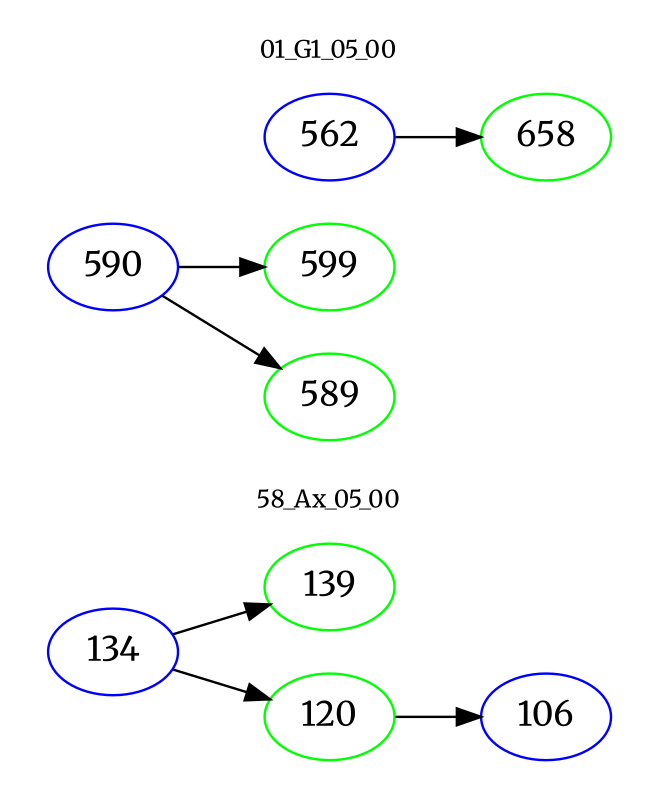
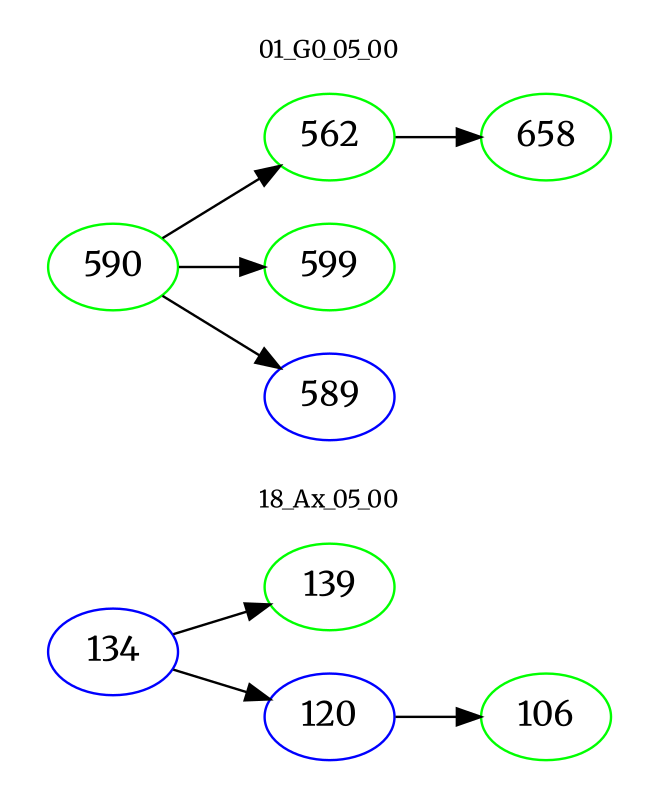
cluster "01_G1_05_00": label "01_G1_05_00" -> "01_G0_05_00"
node "562": color blue -> green
edge "590" -> "562": added
node "590": color blue -> green
node "589": color green -> blue
cluster "58_Ax_05_00": label "58_Ax_05_00" -> "18_Ax_05_00"
node "120": color green -> blue
node "106": color blue -> green
